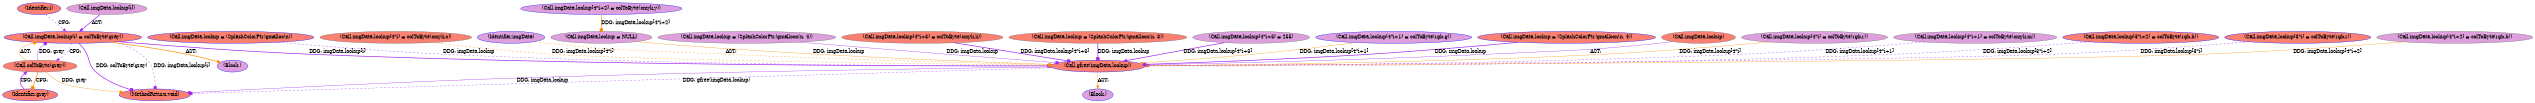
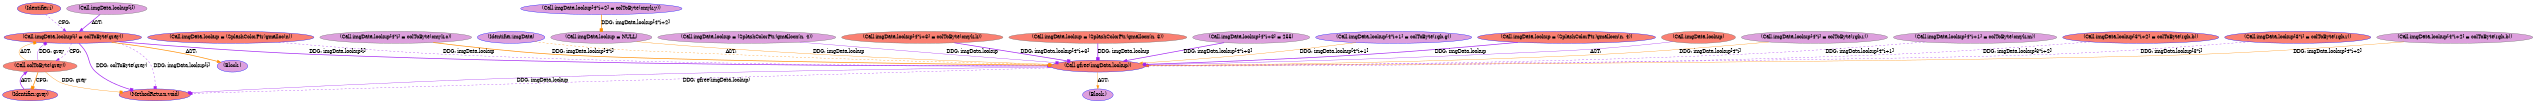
node "(Call,imgData.lookup[4*i] = colToByte(cmyk.c))": fillcolor salmon -> plum
edge "(Call,imgData.lookup[4*i] = colToByte(cmyk.c))" -> "(Call,gfree(imgData.lookup))": style dashed -> bold
edge "(Identifier,gray)" -> "(Call,colToByte(gray))": label "CFG: " -> "AST: "
